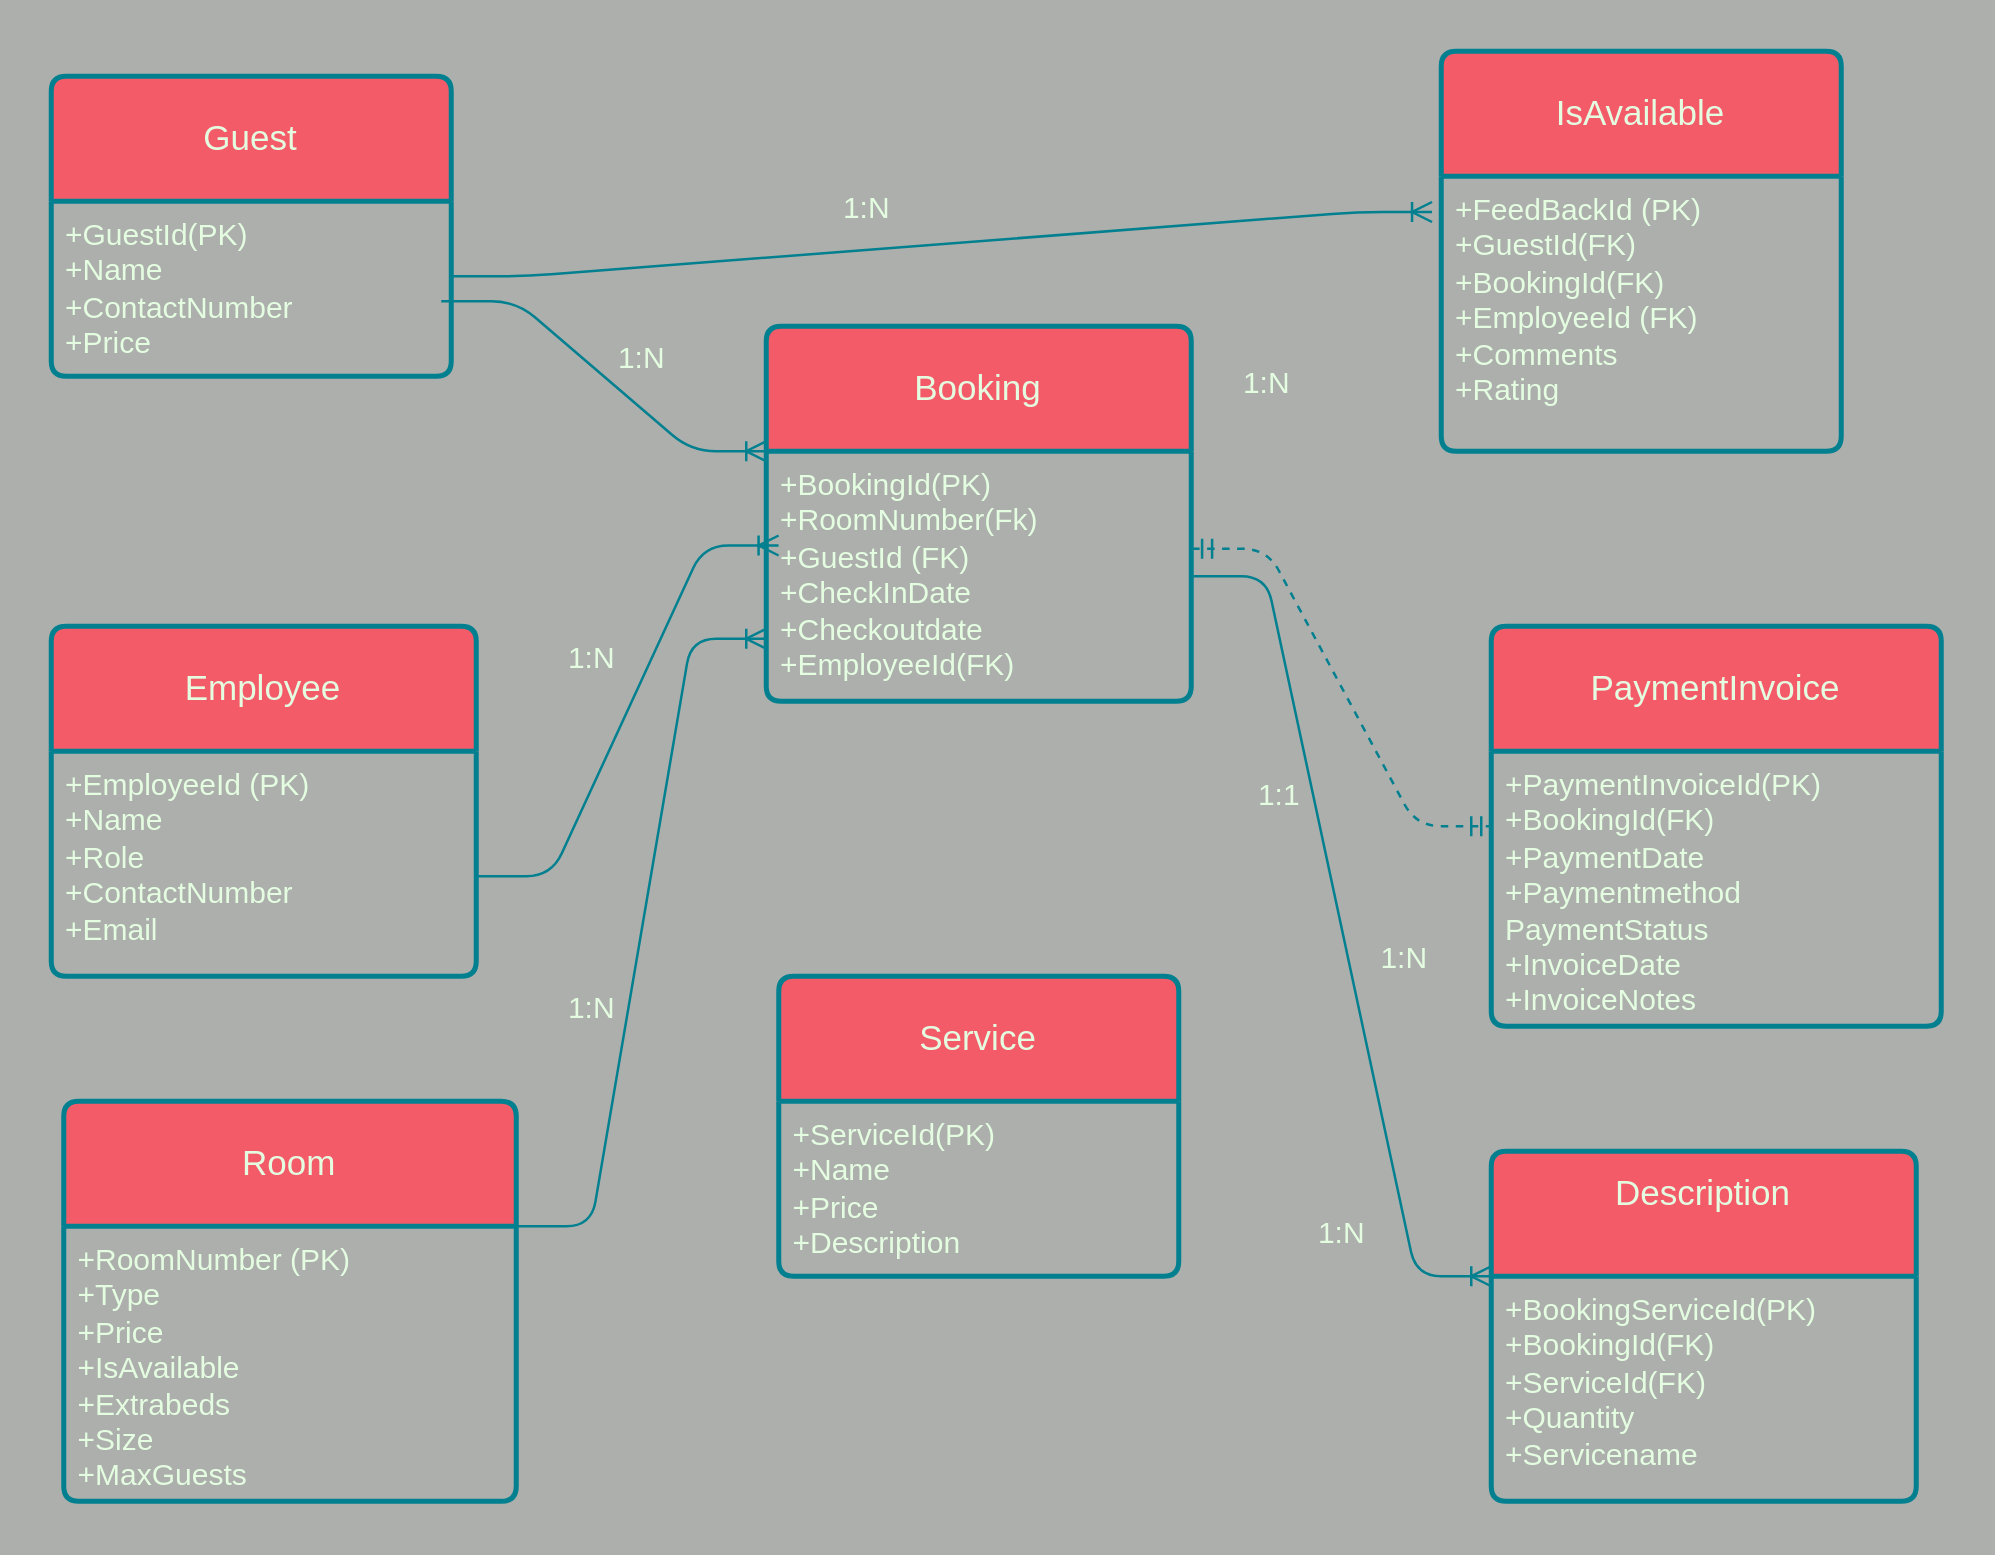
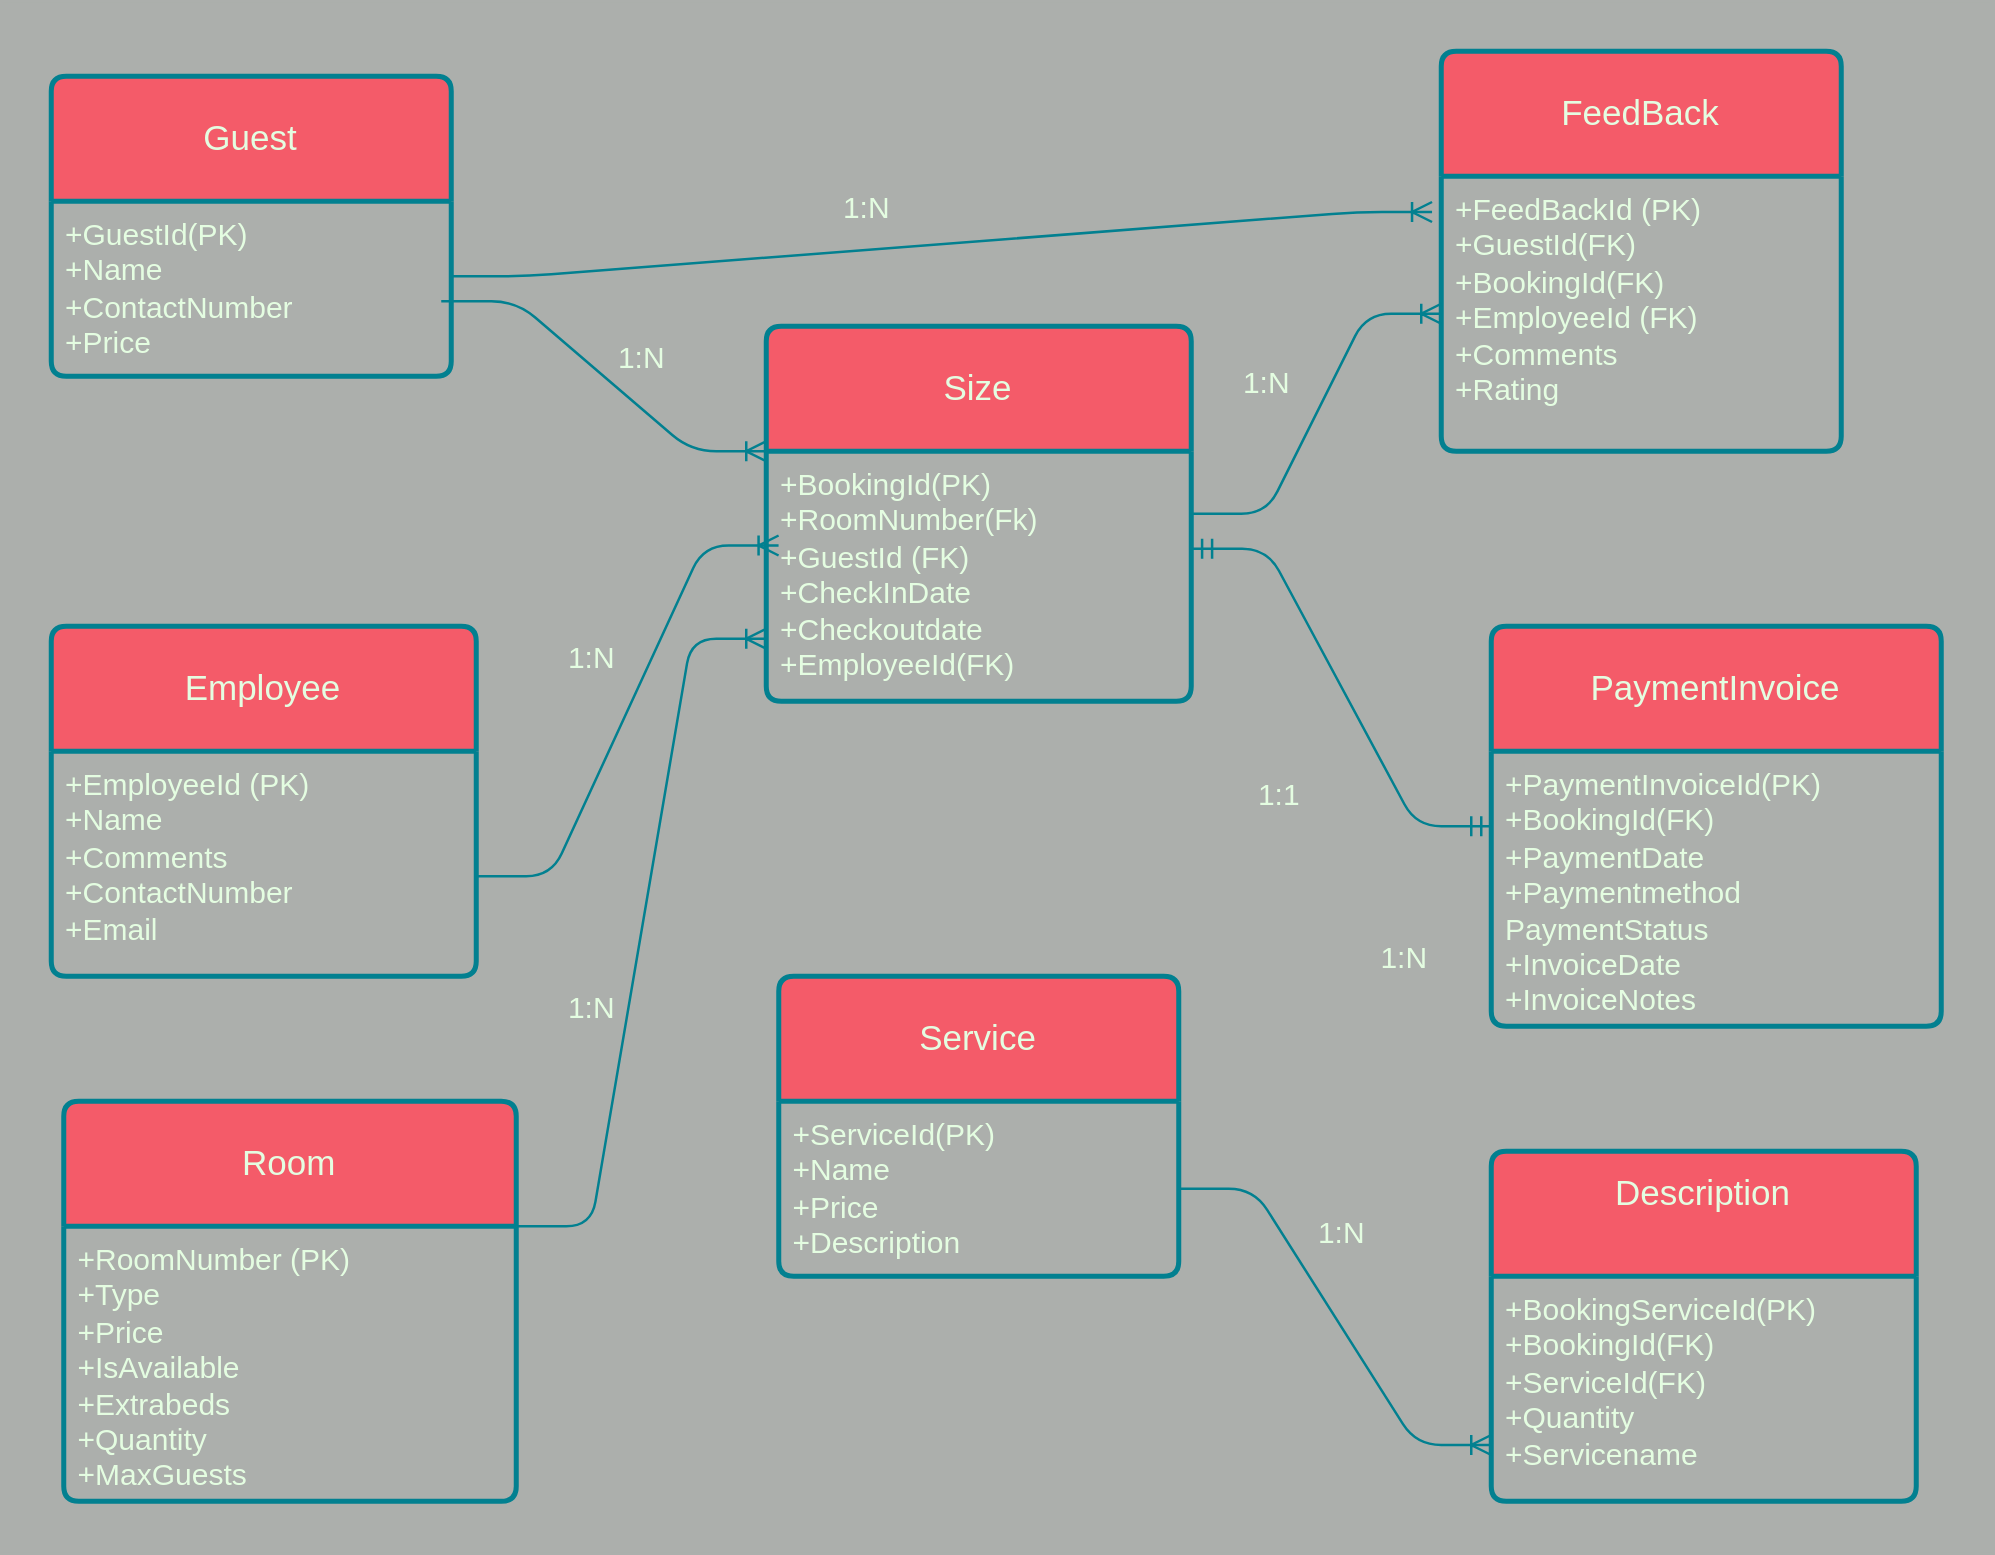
node "IsAvailable": label "IsAvailable" -> "FeedBack"
node "Booking": label "Booking" -> "Size"
edge "+BookingId(PK) +RoomNumber(Fk) +GuestId (FK) +CheckInDate +Checkoutdate +EmployeeId(FK)" -> "+FeedBackId (PK) +GuestId(FK) +BookingId(FK) +EmployeeId (FK) +Comments +Rating": added
edge "+BookingId(PK) +RoomNumber(Fk) +GuestId (FK) +CheckInDate +Checkoutdate +EmployeeId(FK)" -- "PaymentInvoice": style dashed -> solid
node "+EmployeeId (PK) +Name +Role +ContactNumber +Email": label "+EmployeeId (PK) +Name +Role +ContactNumber +Email" -> "+EmployeeId (PK) +Name +Comments +ContactNumber +Email"
edge "+BookingId(PK) +RoomNumber(Fk) +GuestId (FK) +CheckInDate +Checkoutdate +EmployeeId(FK)" -> "+BookingServiceId(PK) +BookingId(FK) +ServiceId(FK) +Quantity +Servicename": removed
edge "+ServiceId(PK) +Name +Price +Description" -> "+BookingServiceId(PK) +BookingId(FK) +ServiceId(FK) +Quantity +Servicename": added
node "+RoomNumber (PK) +Type +Price +IsAvailable +Extrabeds +Size +MaxGuests": label "+RoomNumber (PK) +Type +Price +IsAvailable +Extrabeds +Size +MaxGuests" -> "+RoomNumber (PK) +Type +Price +IsAvailable +Extrabeds +Quantity +MaxGuests"
